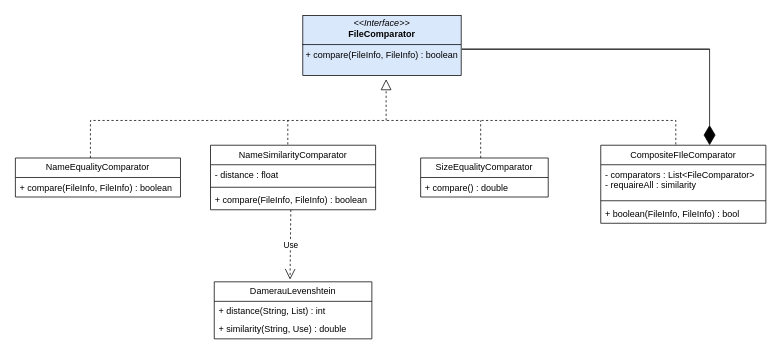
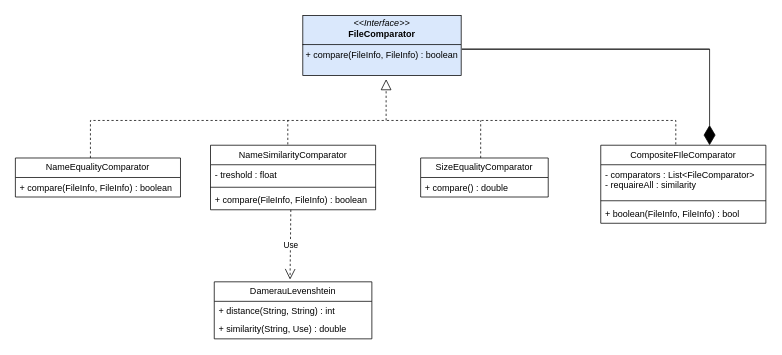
node "- distance : float": label "- distance : float" -> "- treshold : float"
node "+ distance(String, List) : int": label "+ distance(String, List) : int" -> "+ distance(String, String) : int"
